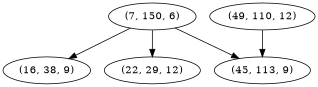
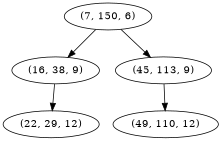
edge "(7, 150, 6)" -> "(22, 29, 12)": now "(16, 38, 9)" -> "(22, 29, 12)"
edge "(49, 110, 12)" -> "(45, 113, 9)": reversed
